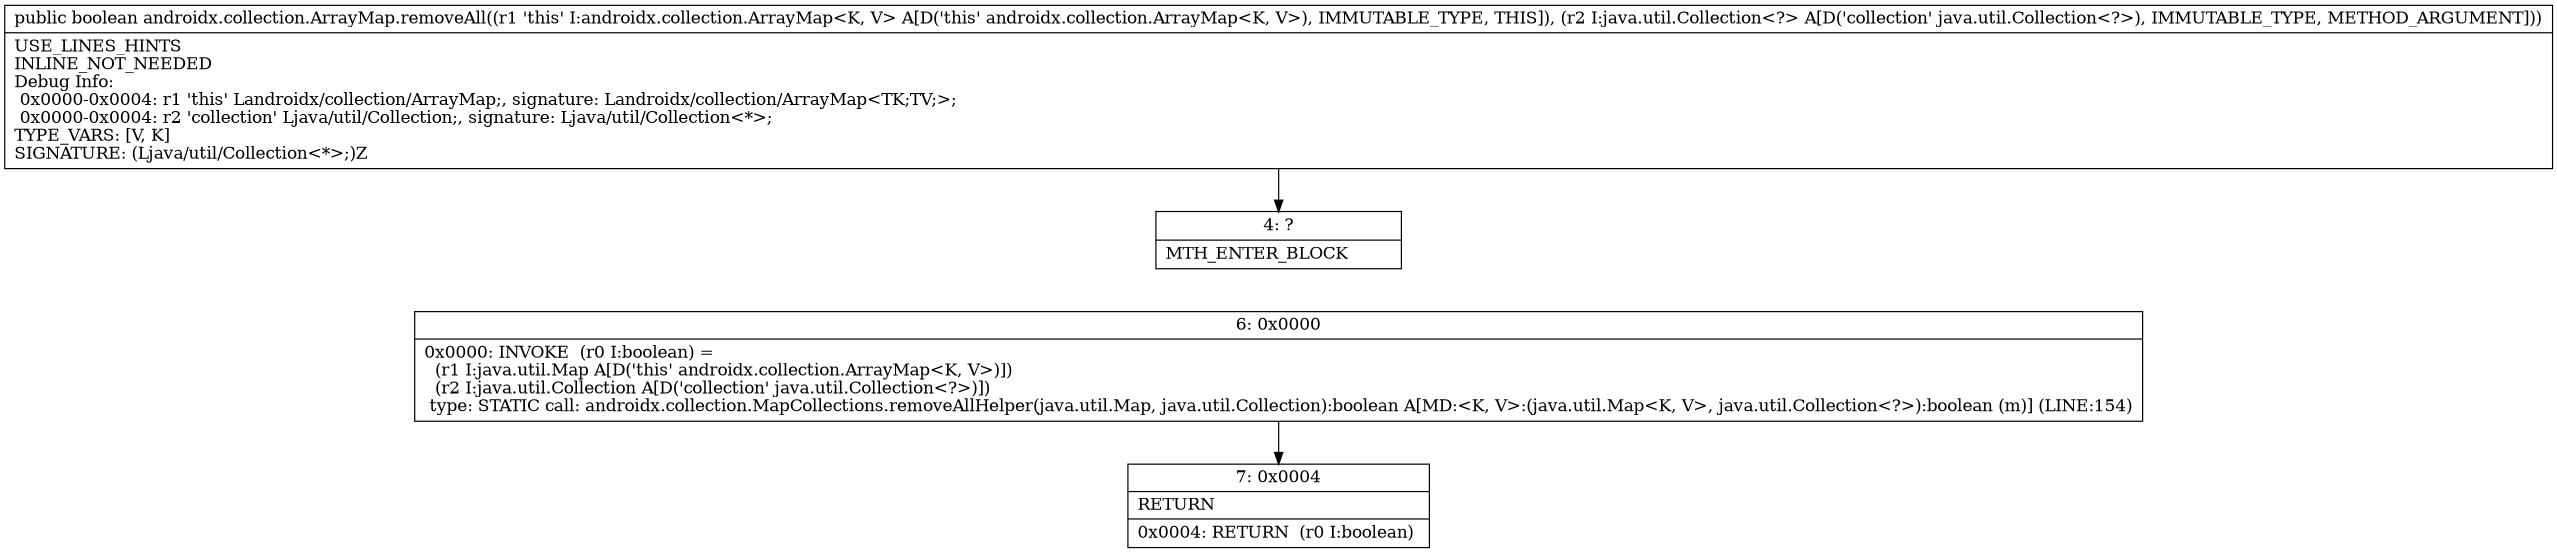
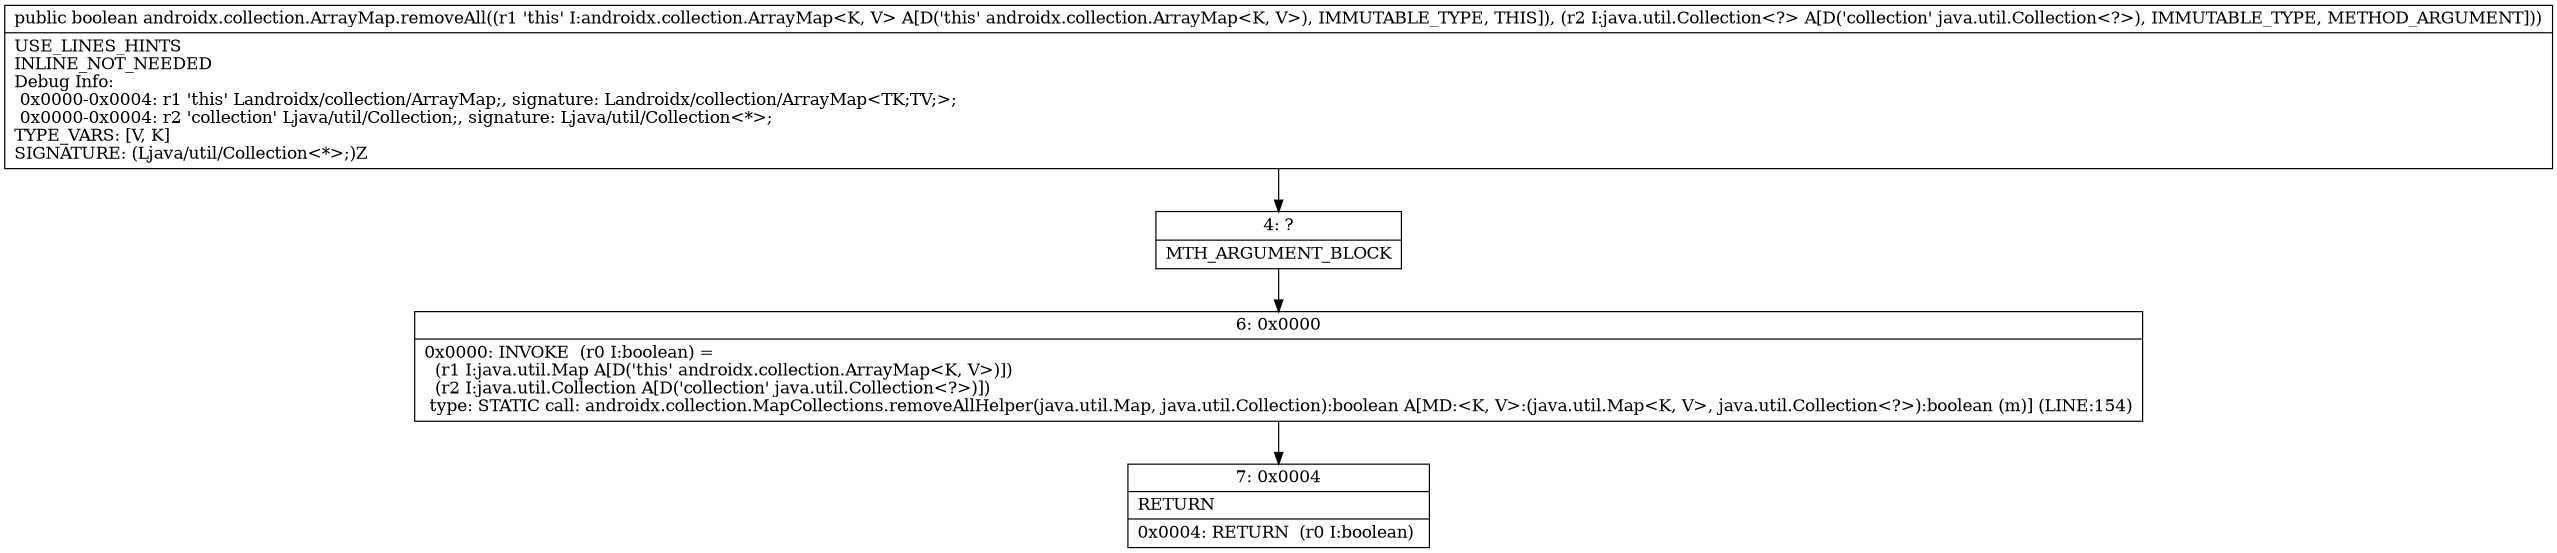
node "4: ?": text "MTH_ENTER_BLOCK" -> "MTH_ARGUMENT_BLOCK"
edge "4: ?" -> "6: 0x0000": added
